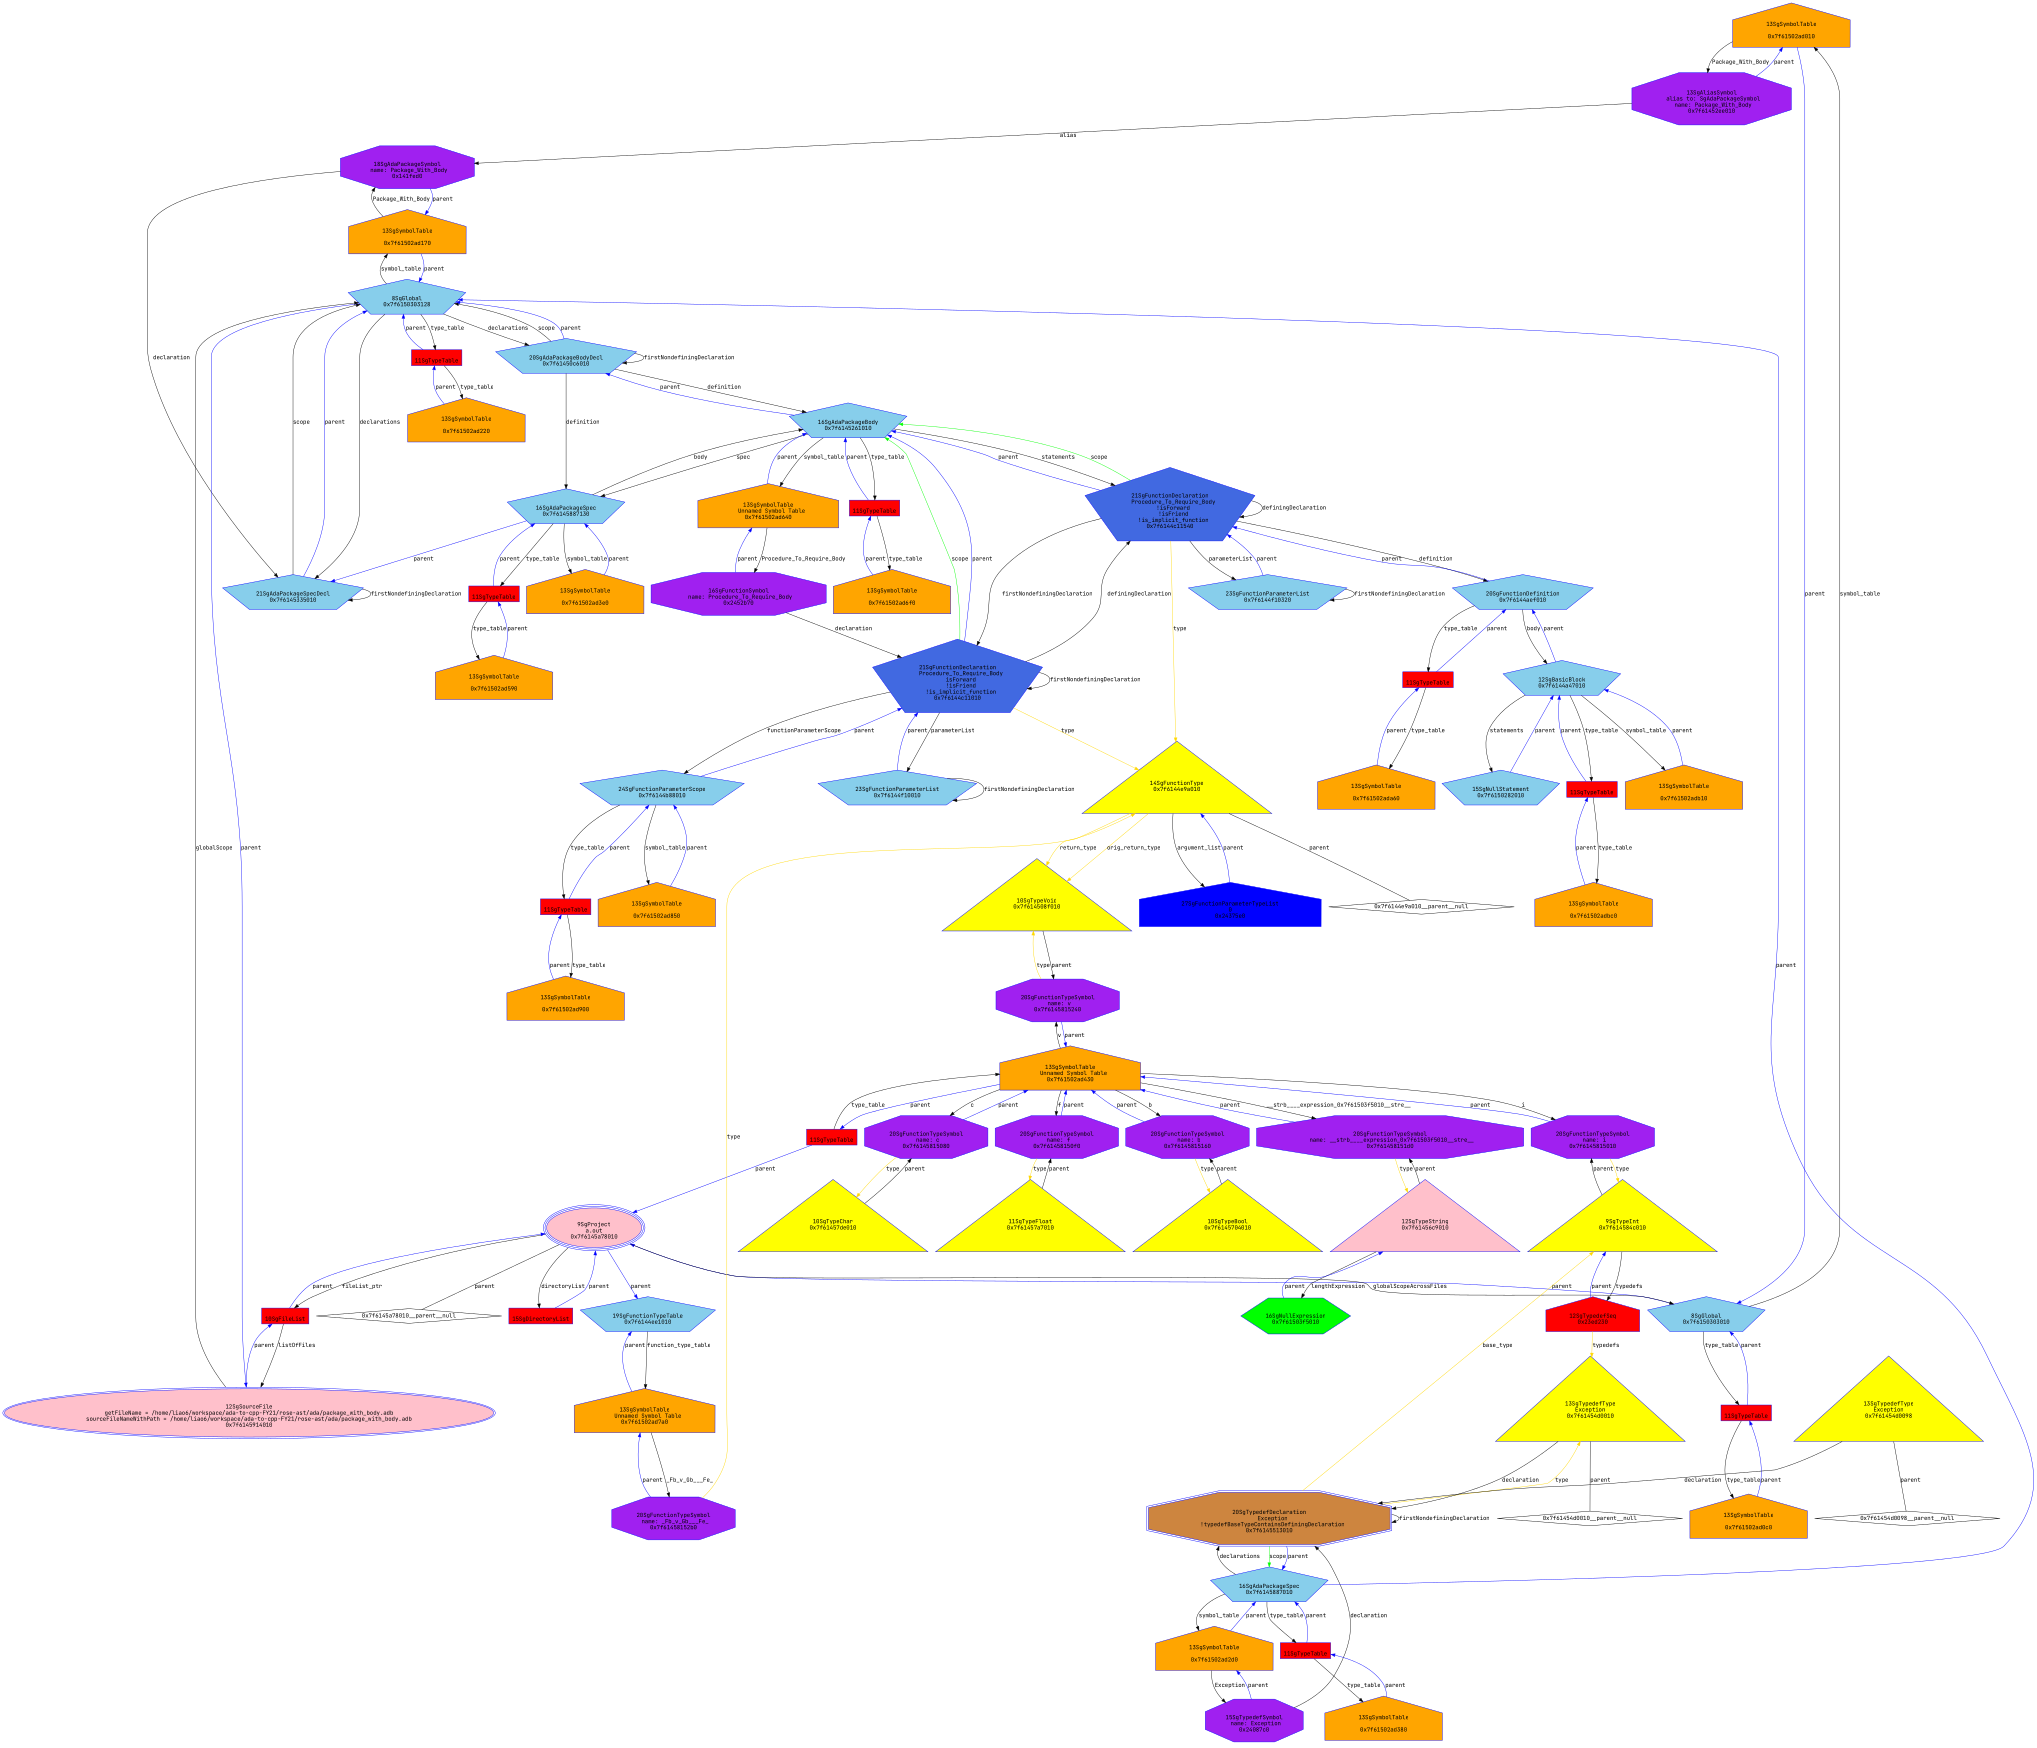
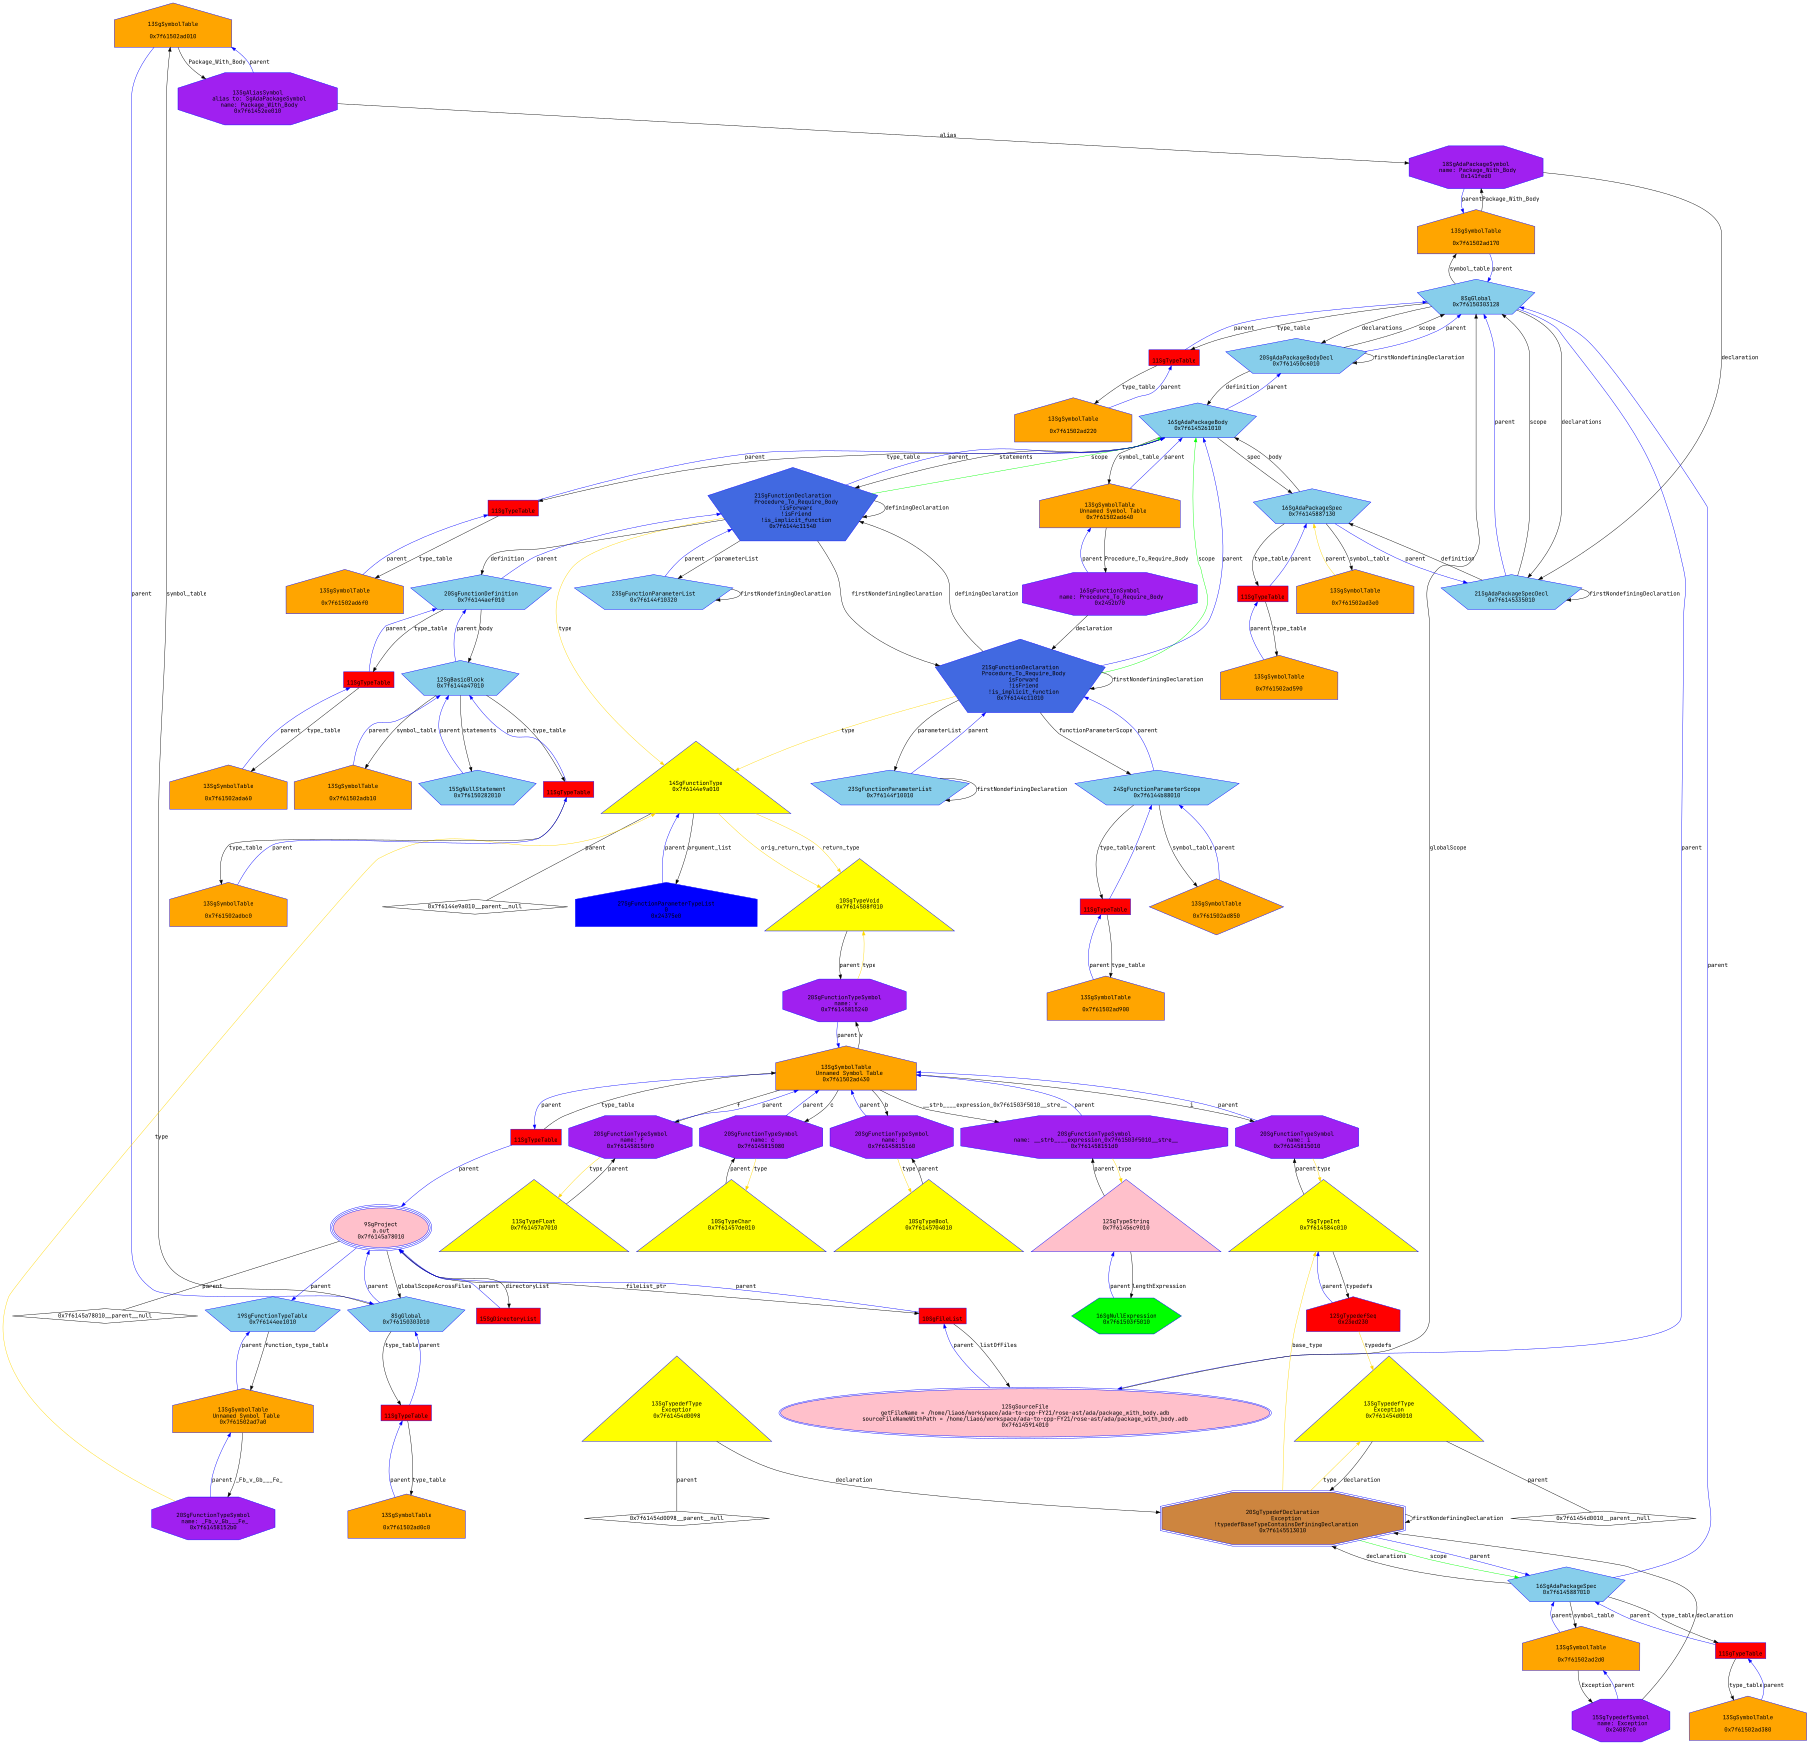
edge "20SgAdaPackageBodyDecl 0x7f61450c6010" -> "16SgAdaPackageSpec 0x7f6145887130": now "21SgAdaPackageSpecDecl 0x7f6145335010" -> "16SgAdaPackageSpec 0x7f6145887130"
edge "13SgSymbolTable 0x7f61502ad3e0" -> "16SgAdaPackageSpec 0x7f6145887130": color blue -> gold1
node "13SgSymbolTable 0x7f61502ad850": shape house -> diamond
